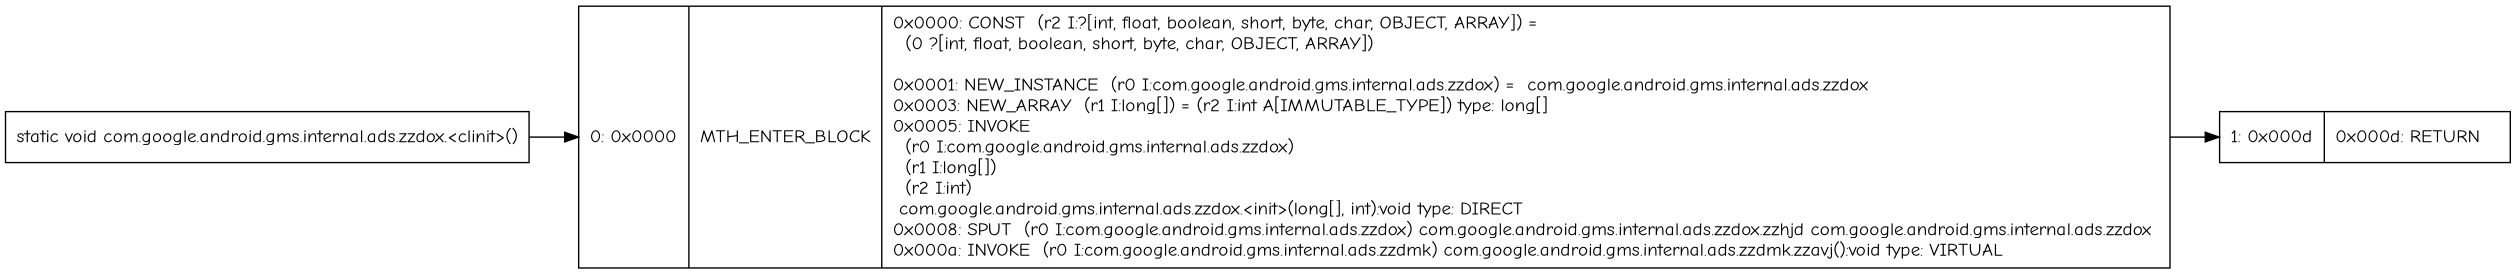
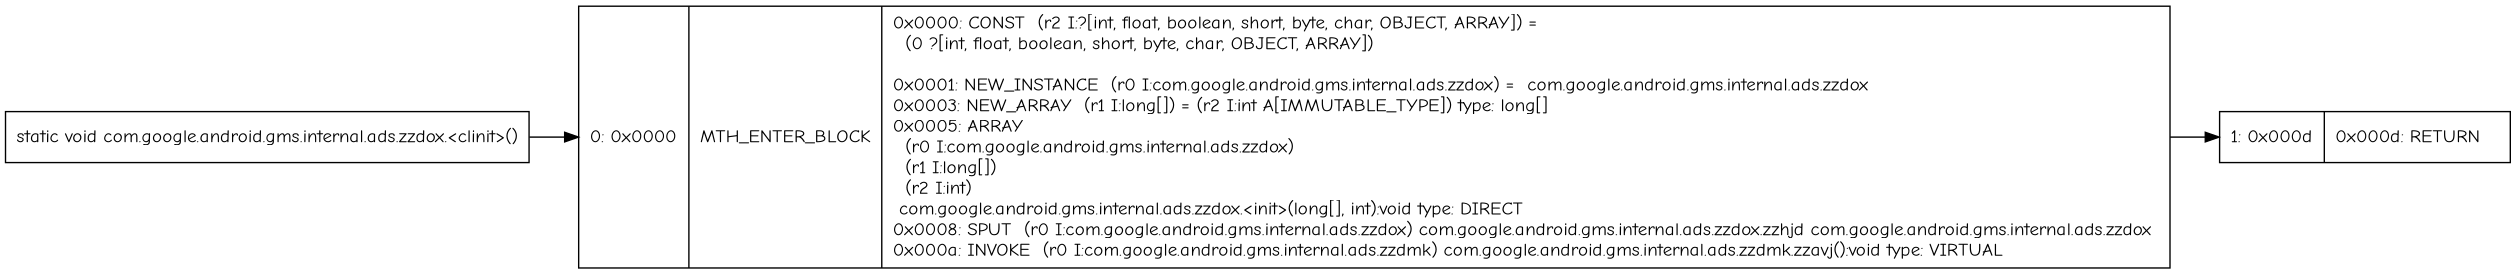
node "0: 0x0000": text "0x0005: INVOKE" -> "0x0005: ARRAY"
